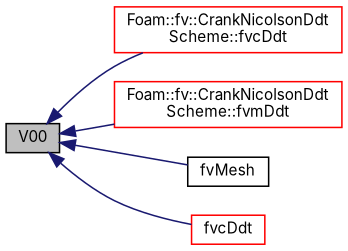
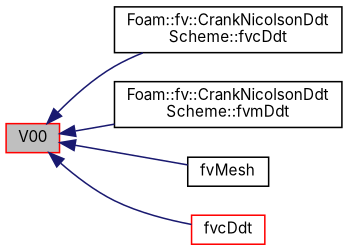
node "Foam::fv::CrankNicolsonDdt Scheme::fvcDdt": color red -> black
node "Foam::fv::CrankNicolsonDdt Scheme::fvmDdt": color red -> black
node "V00": color black -> red
